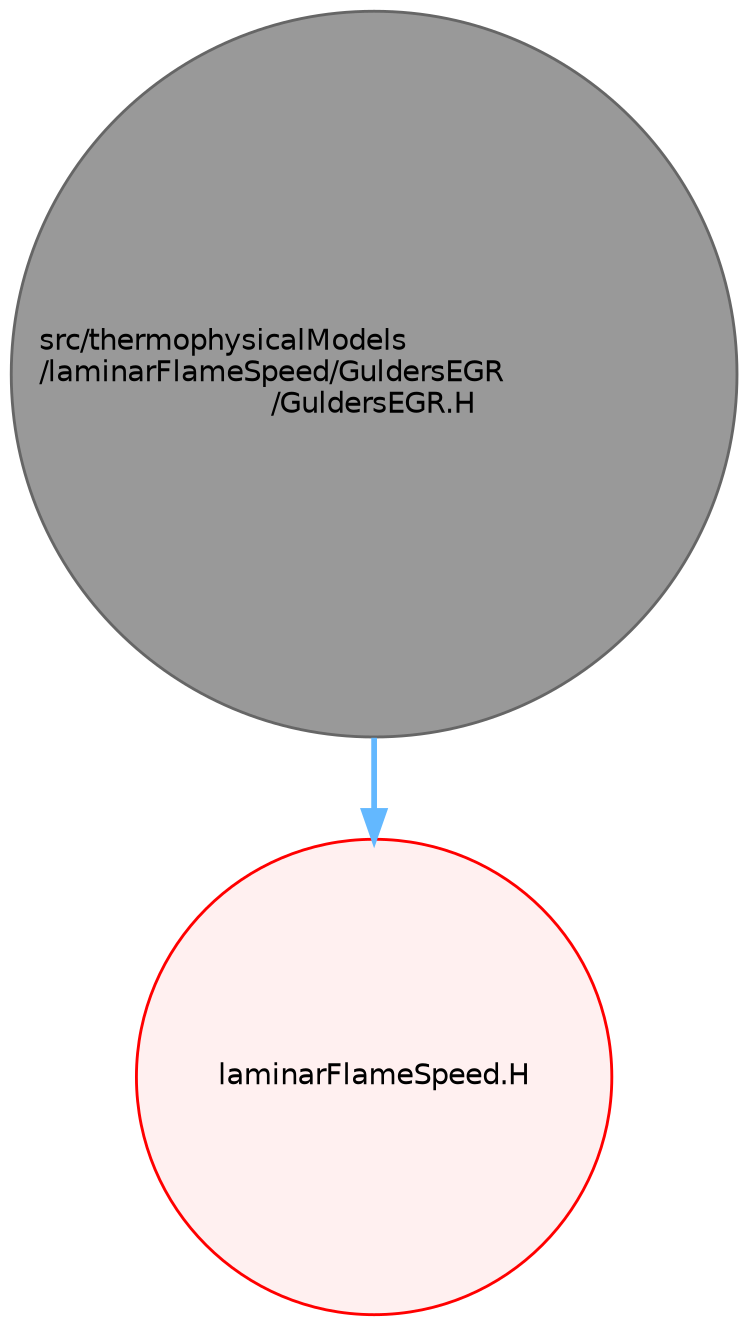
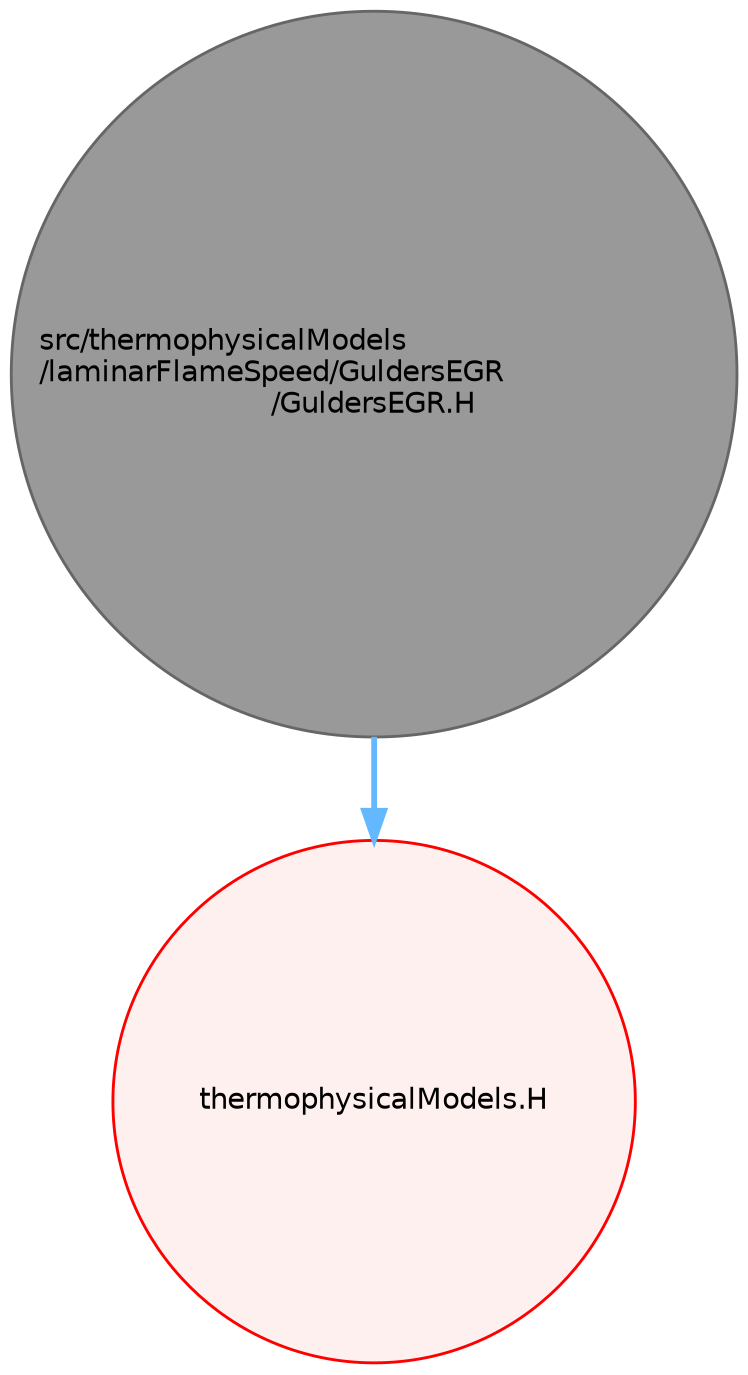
node "laminarFlameSpeed.H": label "laminarFlameSpeed.H" -> "thermophysicalModels.H"
